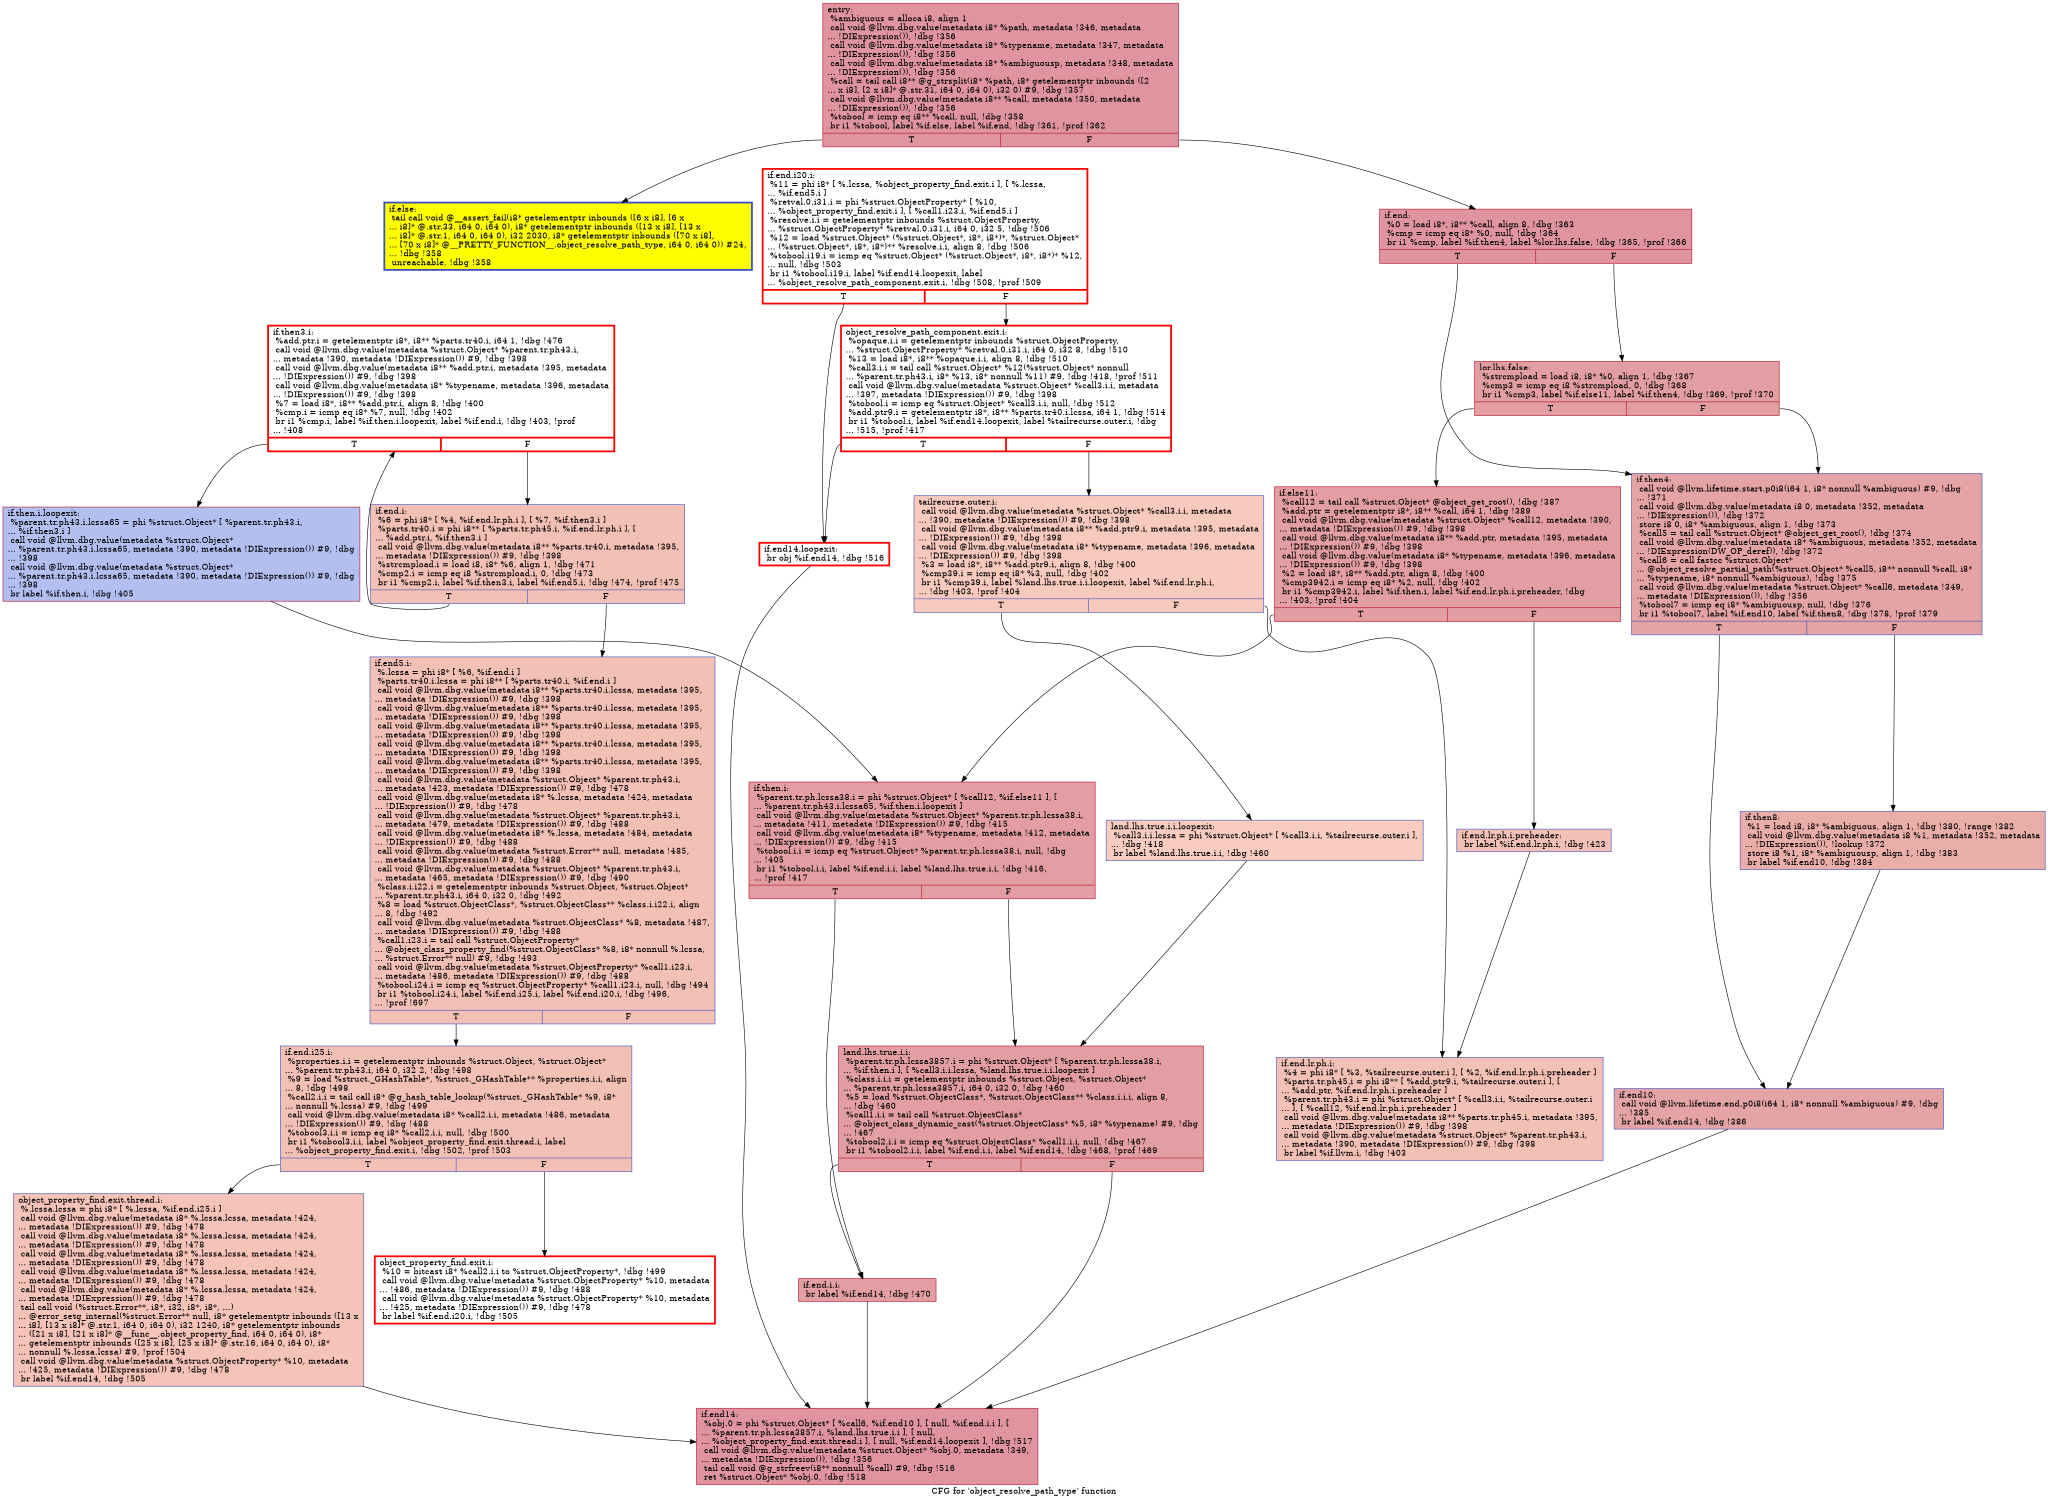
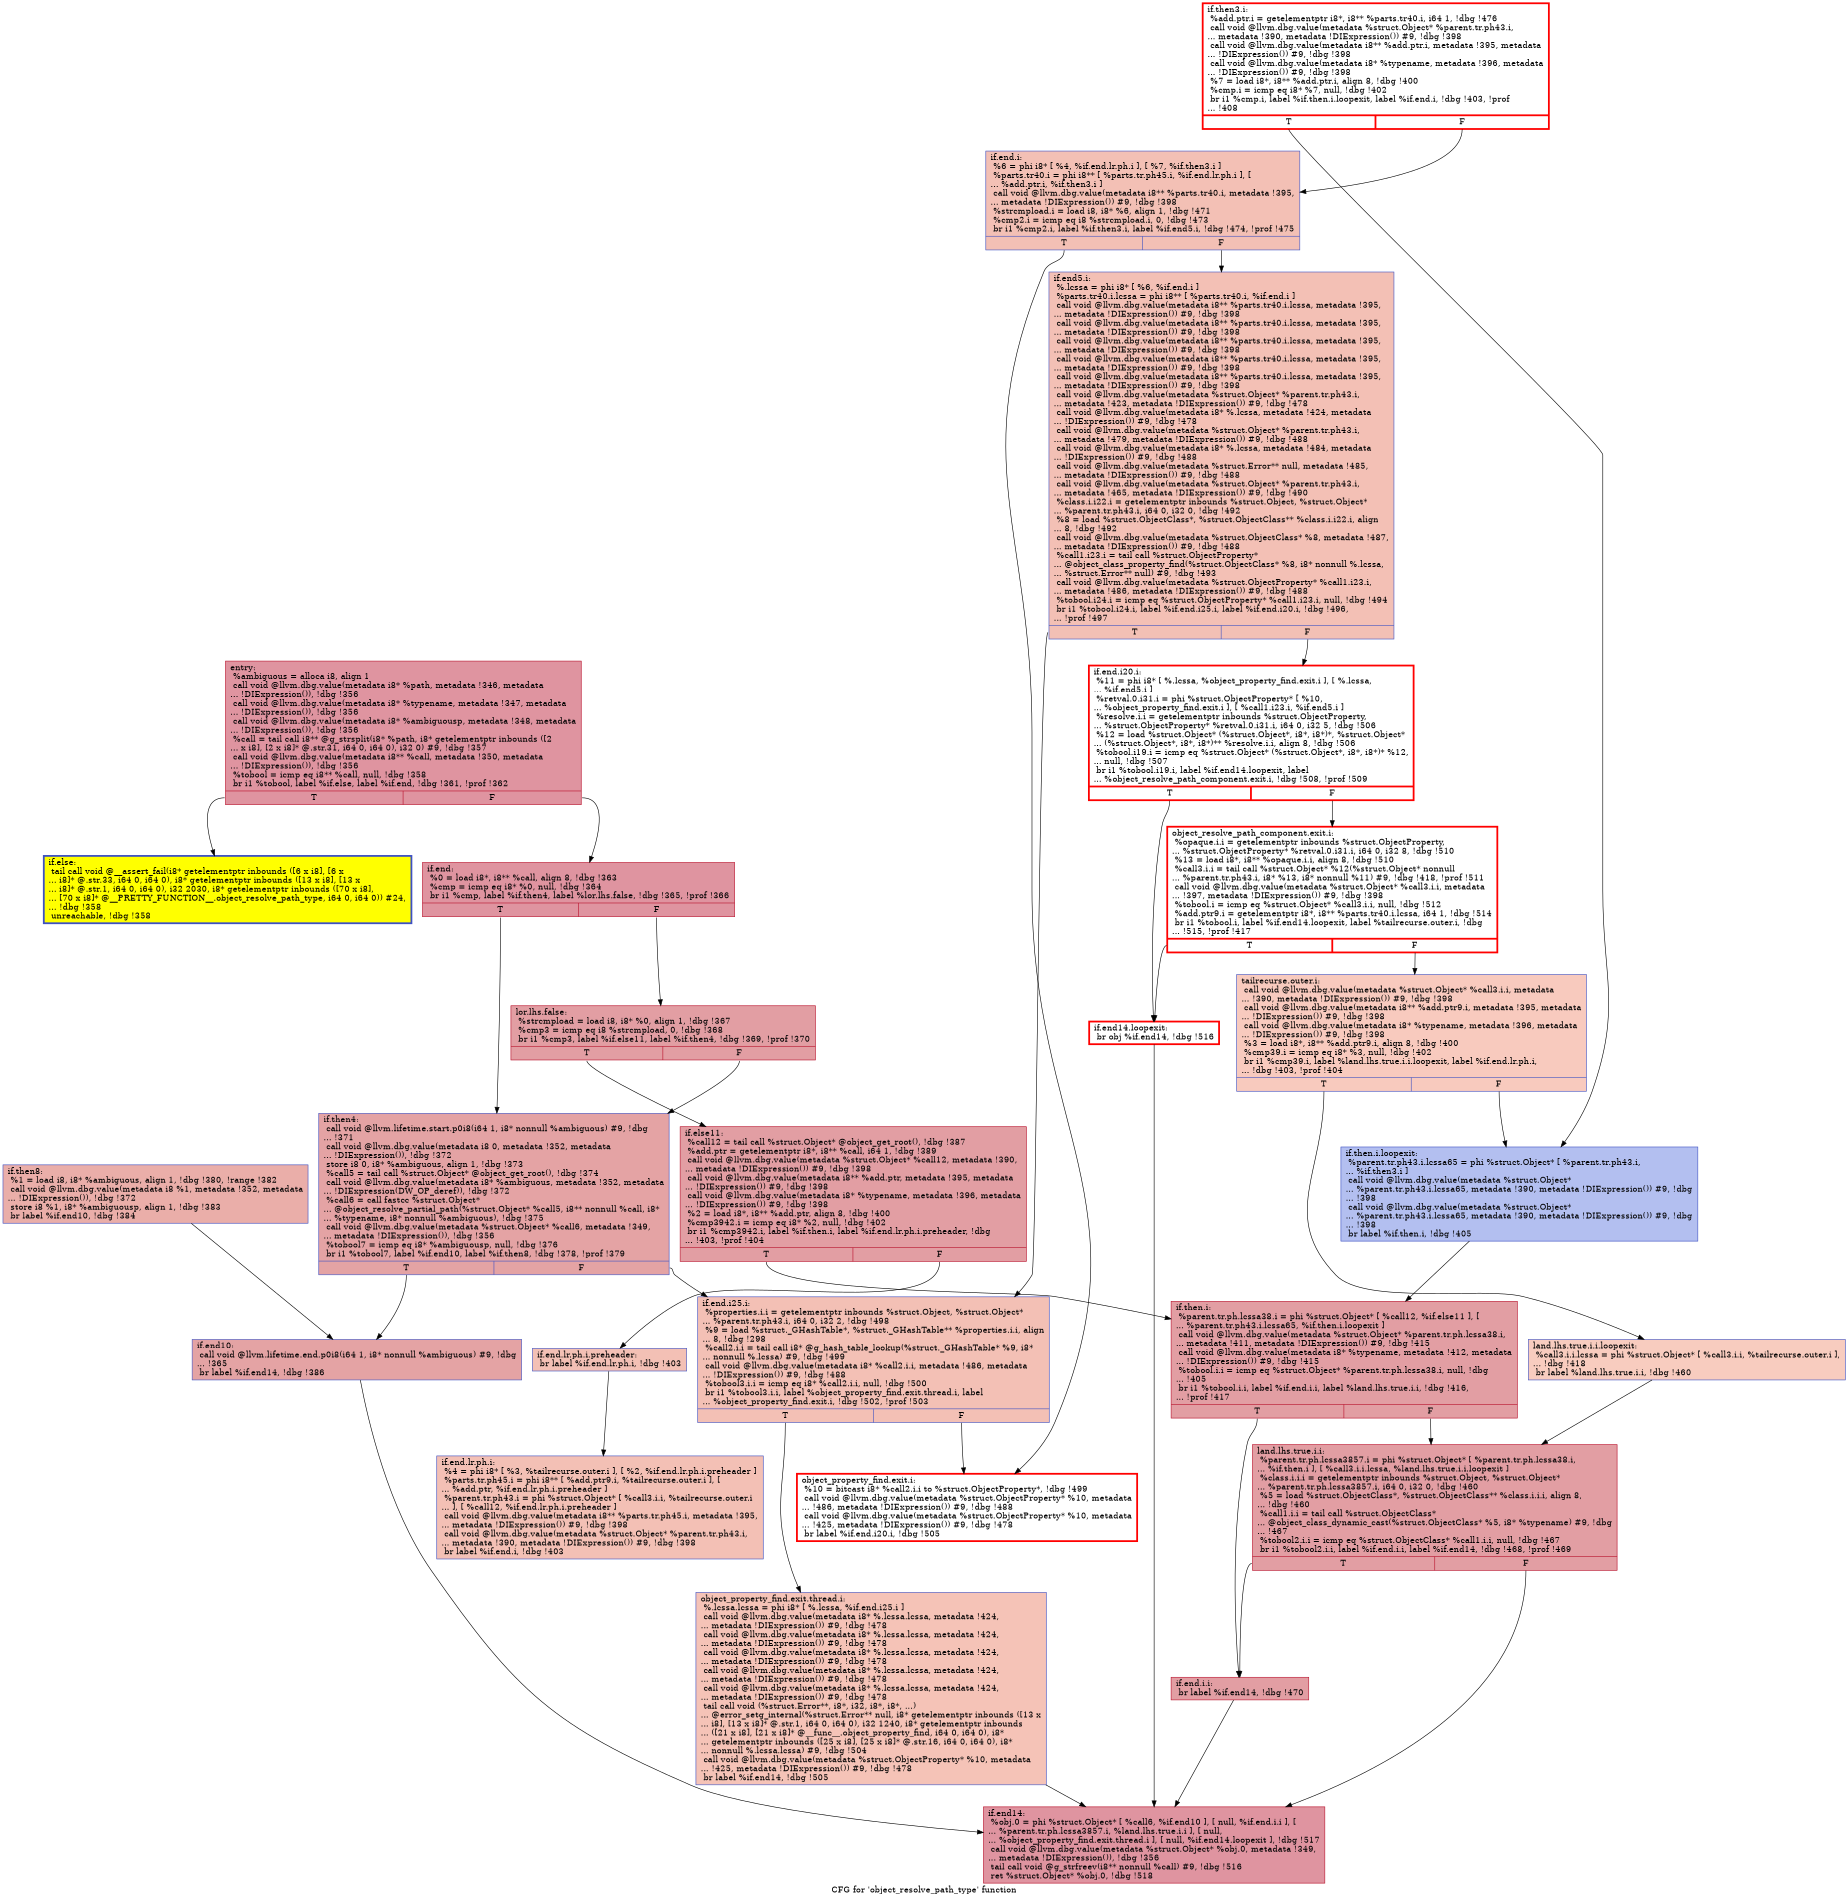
node "if.end.i20.i:": text "... null, !dbg !503" -> "... null, !dbg !507"
node "if.then.i.loopexit:": color #b70d28ff -> #3d50c3ff
edge "if.end.i:" -> "if.then3.i:": now "if.end.i:" -> "object_property_find.exit.i:"
edge "if.end5.i:" -> "if.end.i20.i:": added
edge "if.then4:" -> "if.then8:": now "if.then4:" -> "if.end.i25.i:"
edge "tailrecurse.outer.i:" -> "if.end.lr.ph.i:": now "tailrecurse.outer.i:" -> "if.then.i.loopexit:"
node "if.end.lr.ph.i.preheader:": text "br label %if.end.lr.ph.i, !dbg !423" -> "br label %if.end.lr.ph.i, !dbg !403"
node "if.then8:": text "... !DIExpression()), !lookup !372" -> "... !DIExpression()), !dbg !372"
node "if.end5.i:": text "... !prof !697" -> "... !prof !497"
node "if.end.i25.i:": text "... 8, !dbg !498" -> "... 8, !dbg !298"
node "if.end10:": text "... !385" -> "... !365"
node "if.end.lr.ph.i:": text "br label %if.llvm.i, !dbg !403" -> "br label %if.end.i, !dbg !403"
node "object_property_find.exit.thread.i:": text "... nonnull %.lcssa.lcssa) #9, !prof !504" -> "... nonnull %.lcssa.lcssa) #9, !dbg !504"
